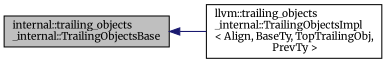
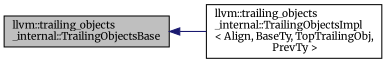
node "internal::trailing_objects _internal::TrailingObjectsBase": label "internal::trailing_objects _internal::TrailingObjectsBase" -> "llvm::trailing_objects _internal::TrailingObjectsBase"
